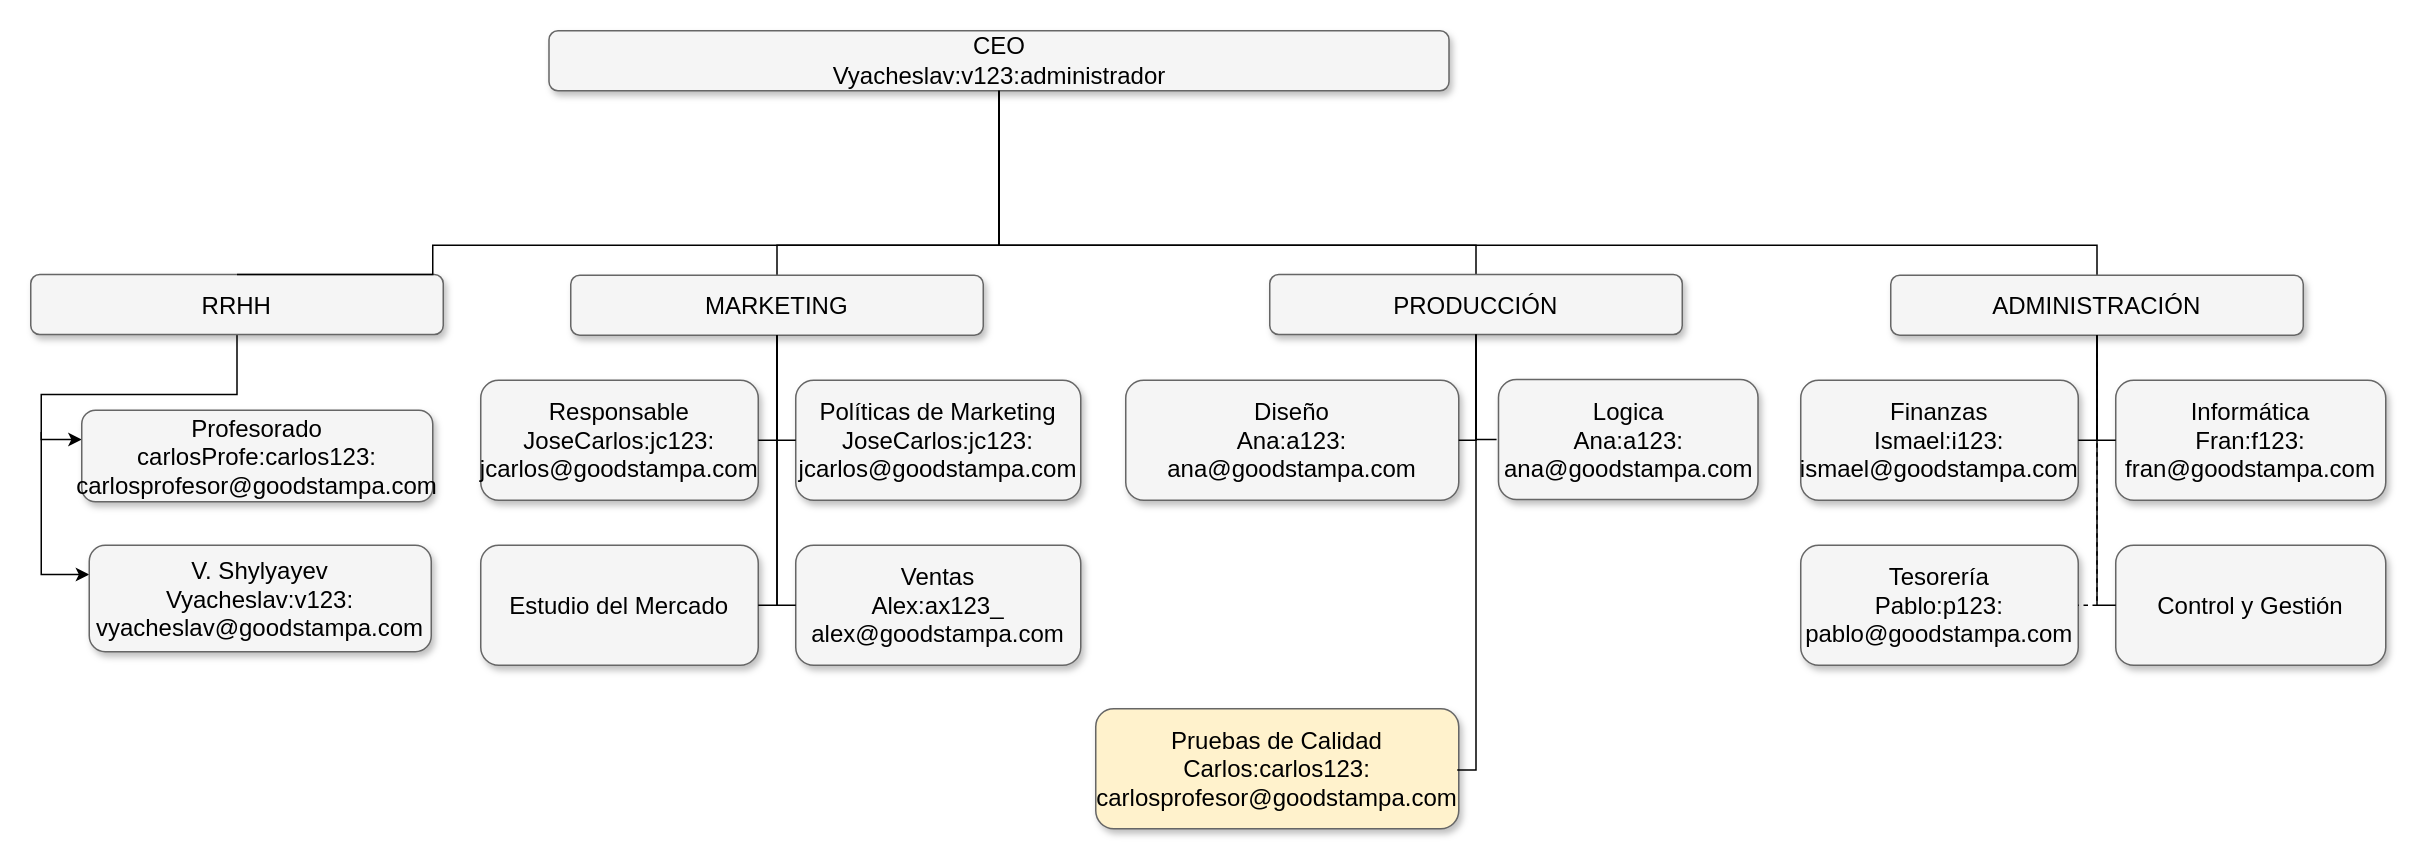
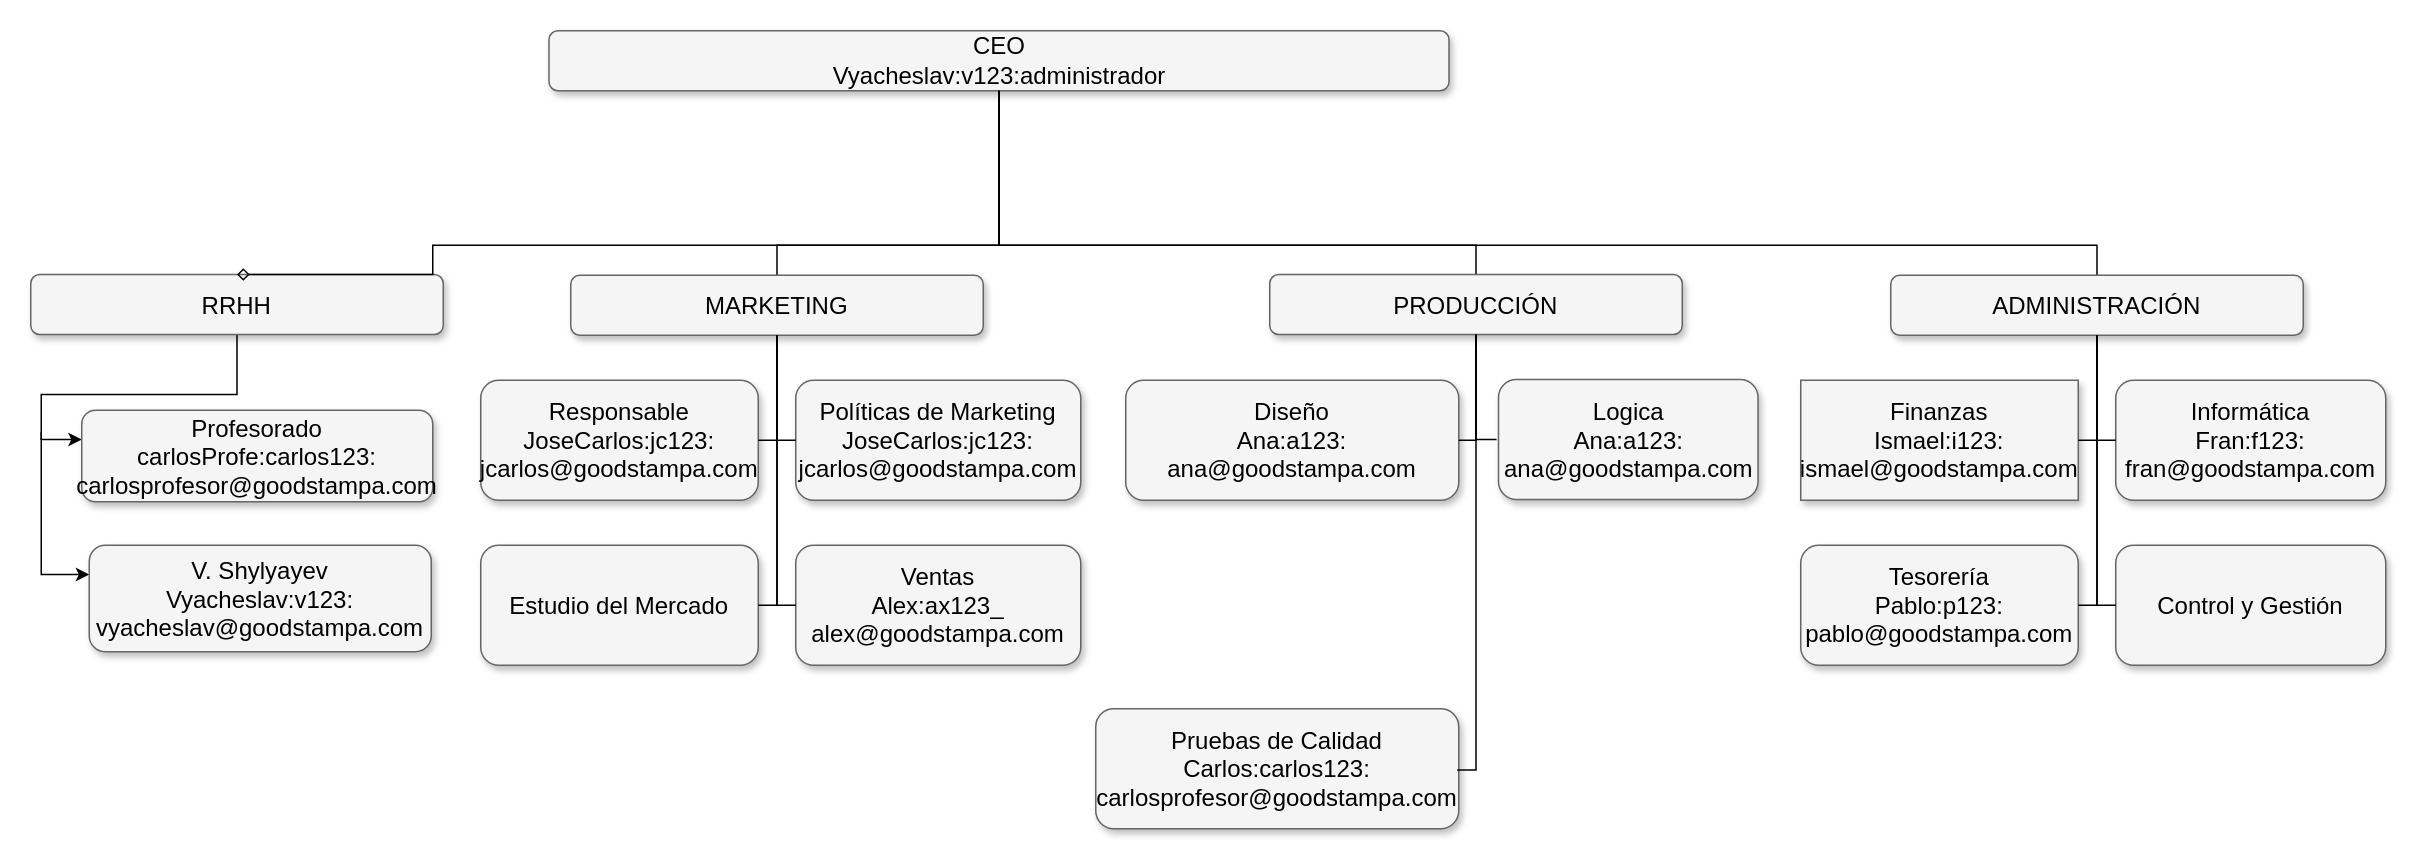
edge "CEO Vyacheslav:v123:administrador" -- "RRHH": arrowhead none -> diamond
node "Finanzas Ismael:i123: ismael@goodstampa.com": shape rounded rectangle -> rectangle
edge "ADMINISTRACIÓN" -- "Tesorería Pablo:p123: pablo@goodstampa.com": style dashed -> solid
node "Pruebas de Calidad Carlos:carlos123: carlosprofesor@goodstampa.com": fillcolor #fff2cc -> #f5f5f5
